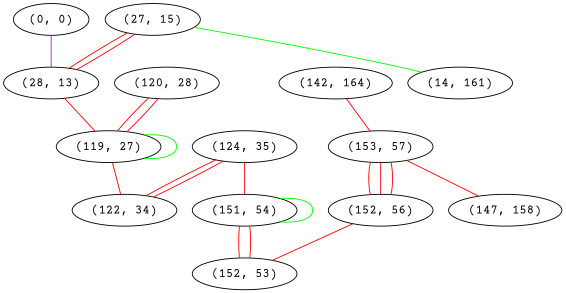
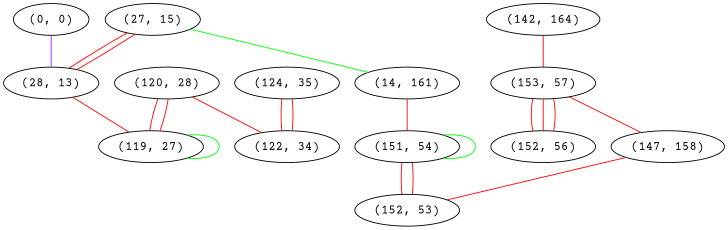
edge "(119, 27)" -- "(122, 34)": now "(120, 28)" -- "(122, 34)"
edge "(124, 35)" -- "(151, 54)": now "(14, 161)" -- "(151, 54)"
edge "(152, 56)" -- "(152, 53)": now "(147, 158)" -- "(152, 53)"
